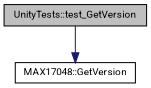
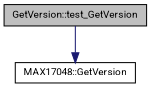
node "UnityTests::test_GetVersion": label "UnityTests::test_GetVersion" -> "GetVersion::test_GetVersion"
